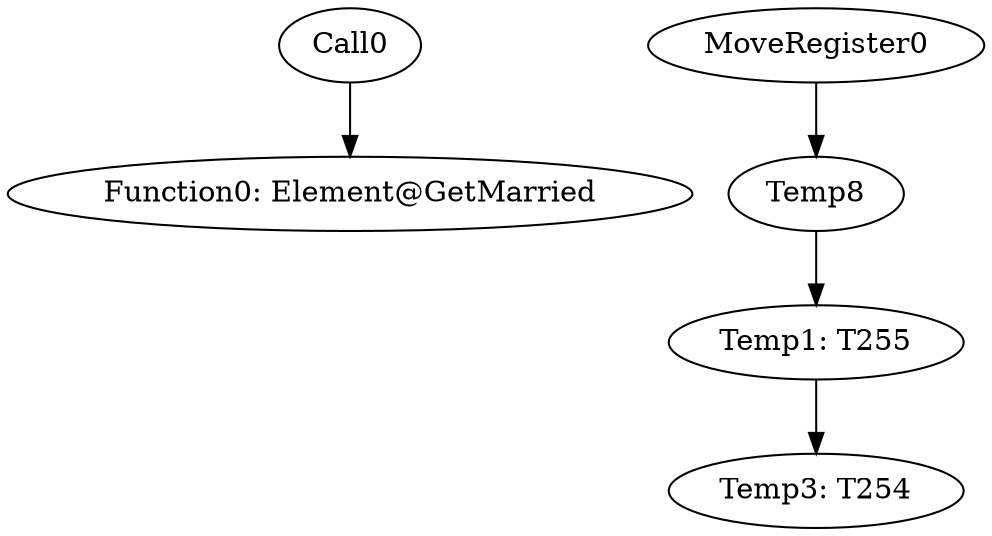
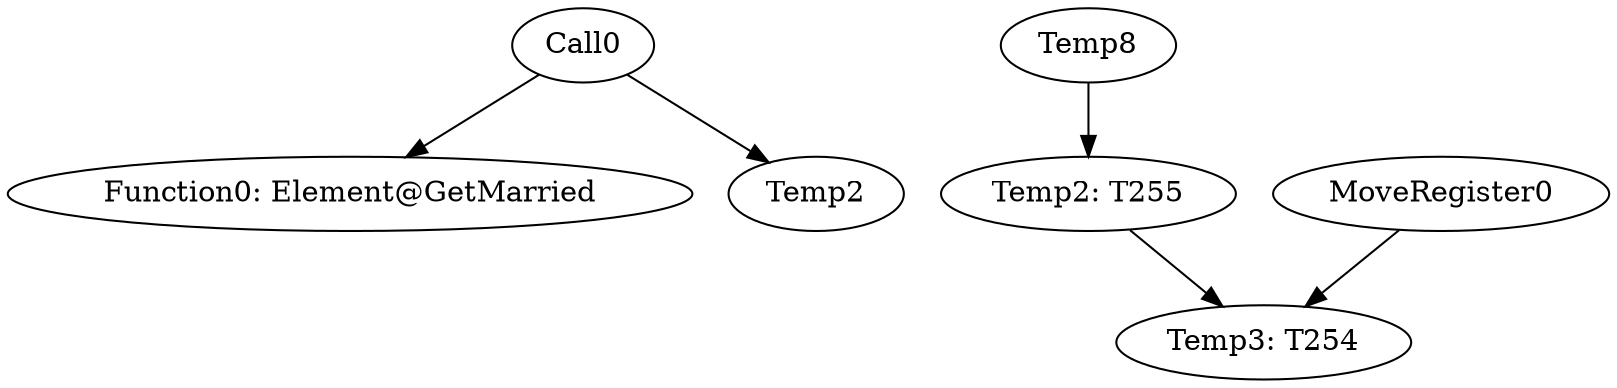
edge "MoveRegister0" -> "Temp8": now "MoveRegister0" -> "Temp3: T254"
node "Temp2": added
node "Temp1: T255": label "Temp1: T255" -> "Temp2: T255"
